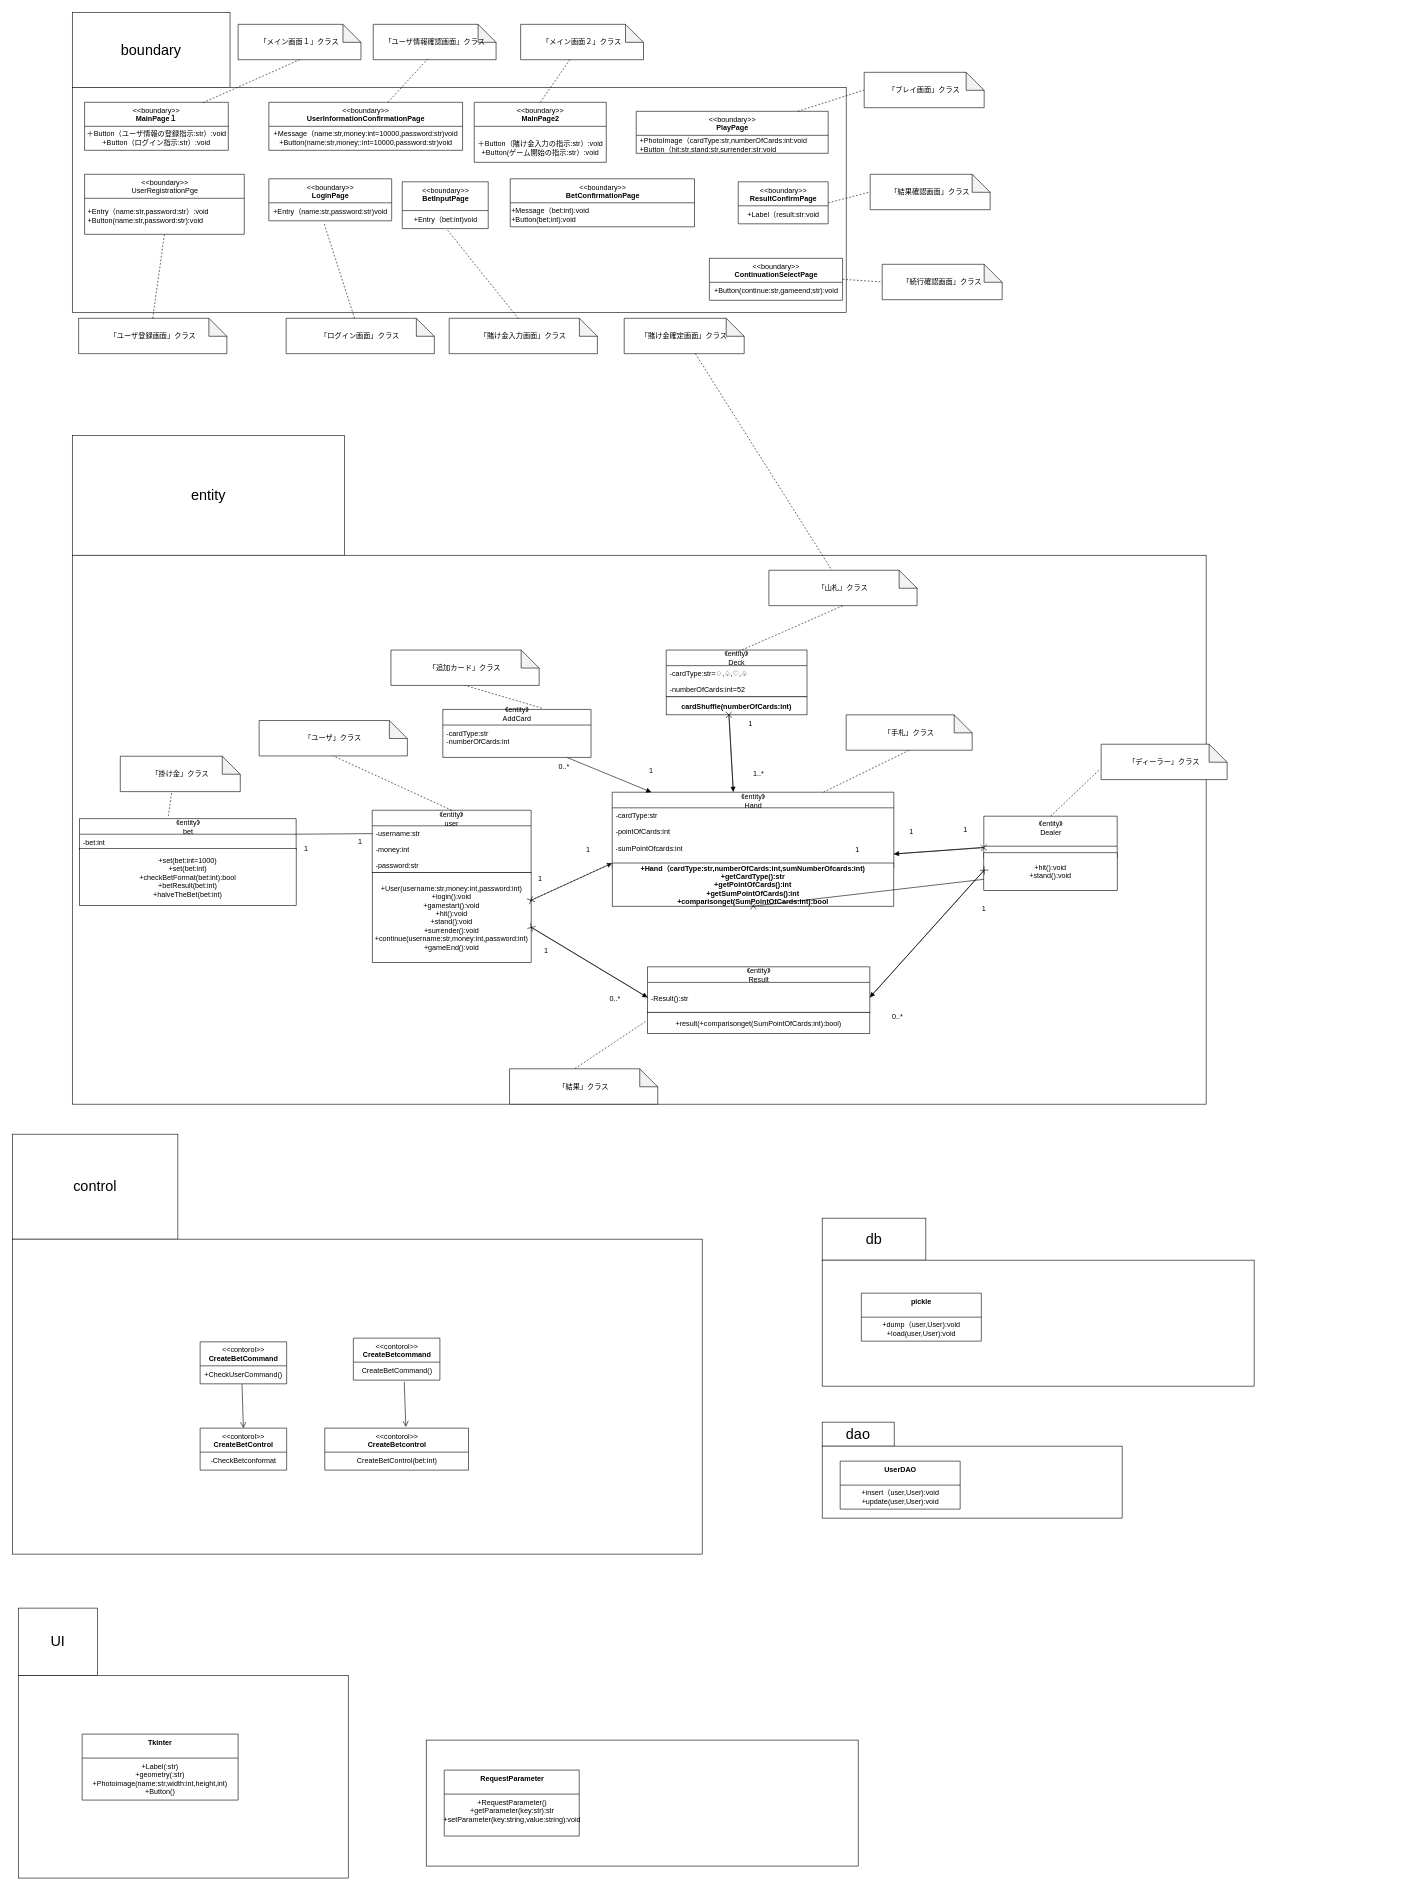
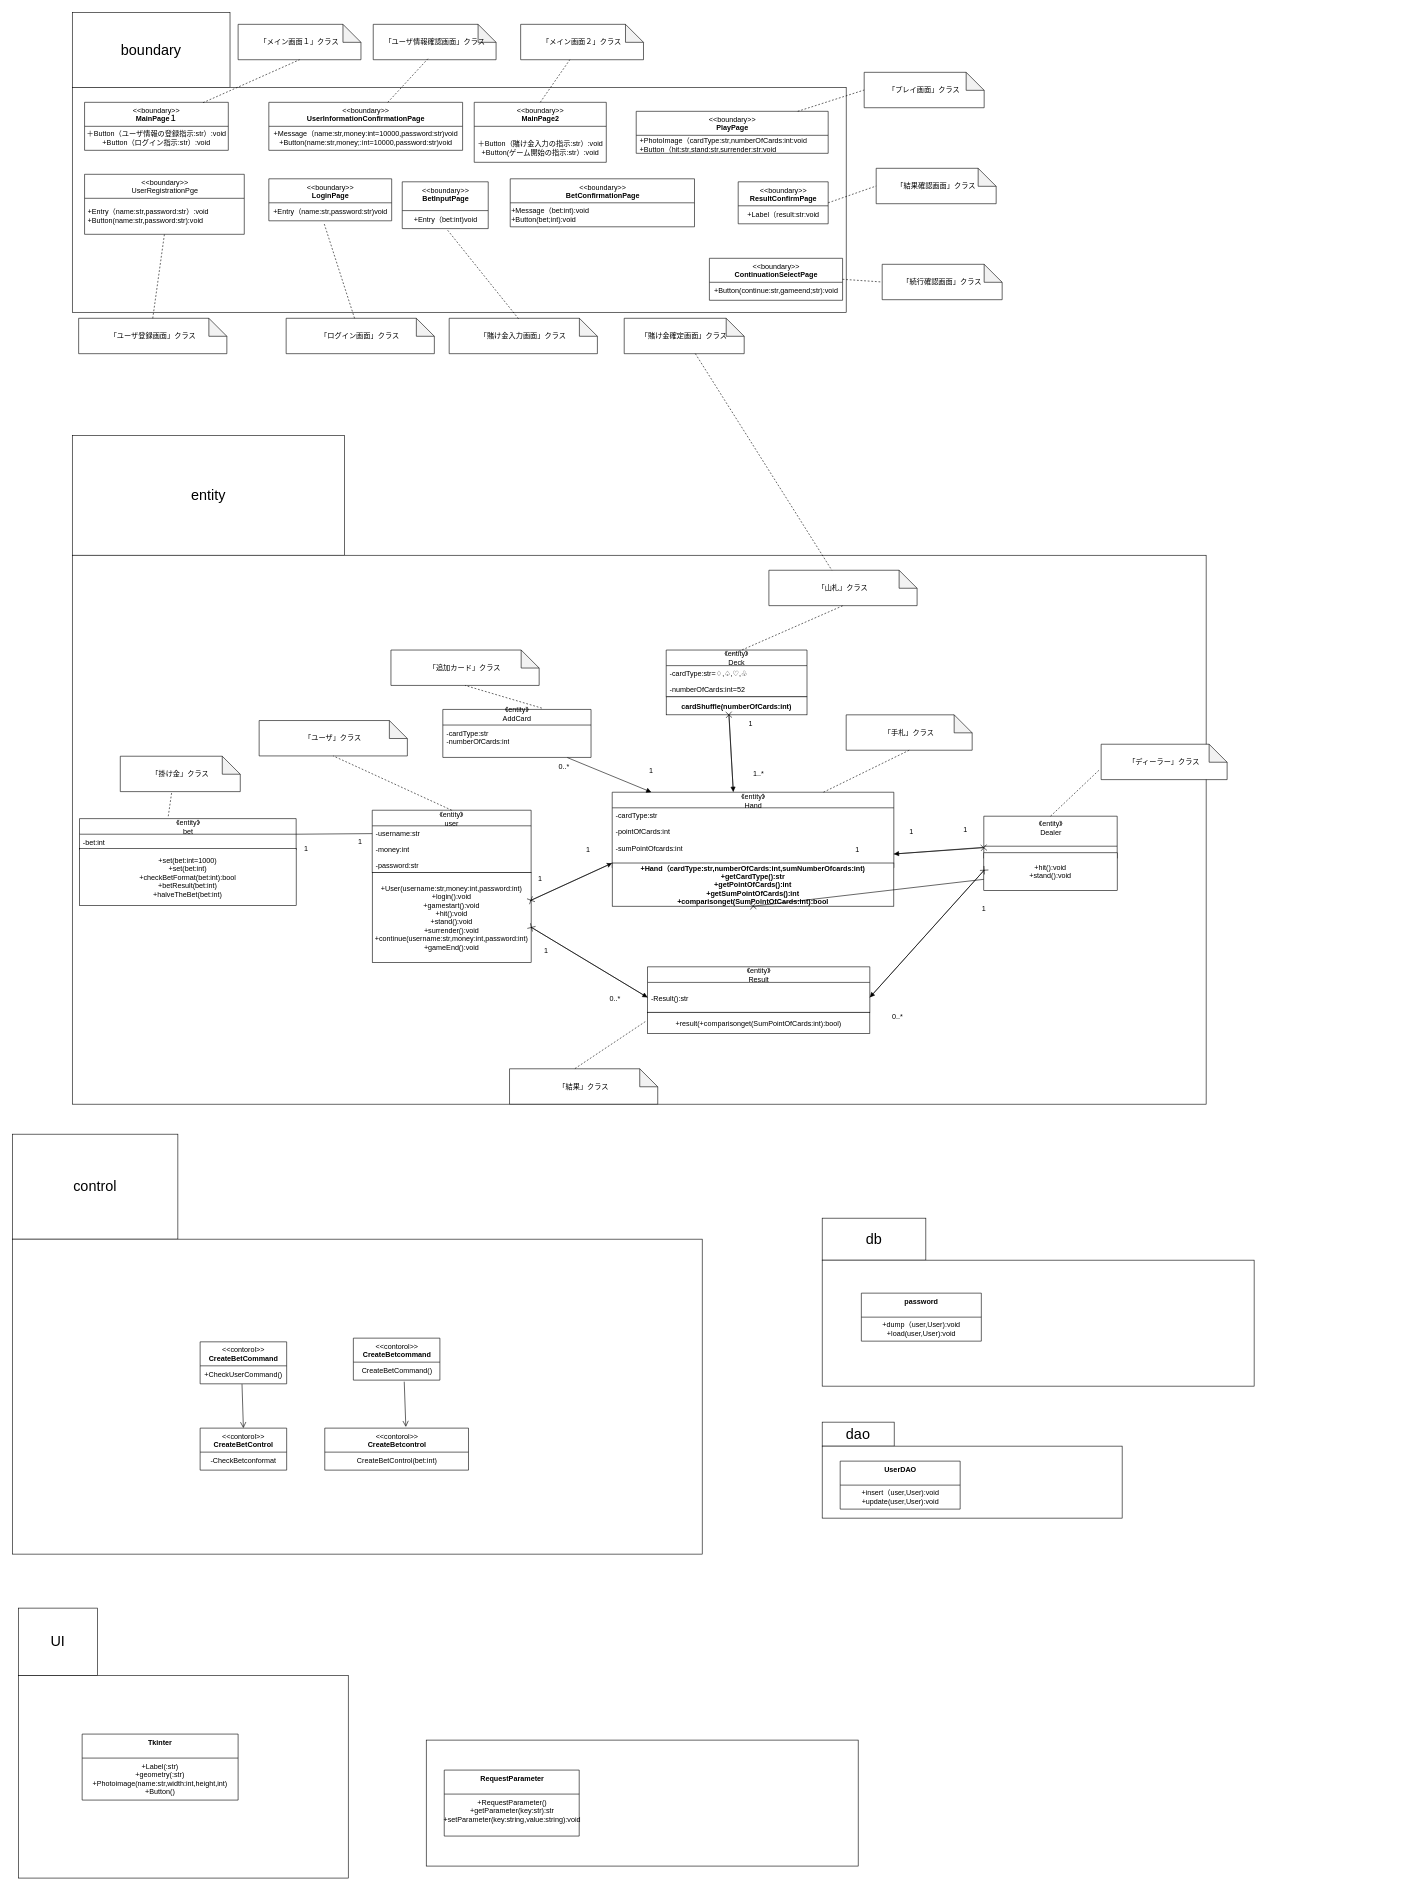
node "「結果確認画面」クラス": moved (930, 192) -> (936, 186)
edge "+Hand（cardType:str,numberOfCards:int,sumNumberOfcards:int) +getCardType():str +getPointOfCards():int +getSumPointOfCards():int +comparisonget(SumPointOfCards:int):bool" -> "+User(username:str,money:int,password:int) +login():void +gamestart():void +hit():void +stand():void +surrender():void +continue(username:str,money:int,password:int) +gameEnd():void": style dashed -> solid
node "pickle": label "pickle" -> "password"
